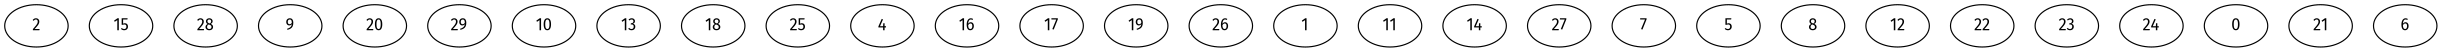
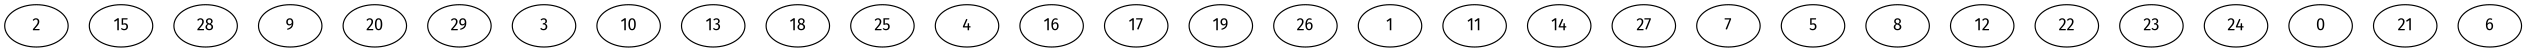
node "3": added
